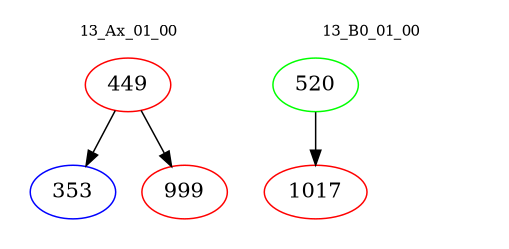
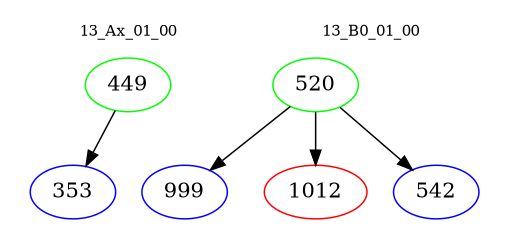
node "449": color red -> green
edge "449" -> "999": now "520" -> "999"
node "999": color red -> blue
node "1017": label "1017" -> "1012"
node "542": added
